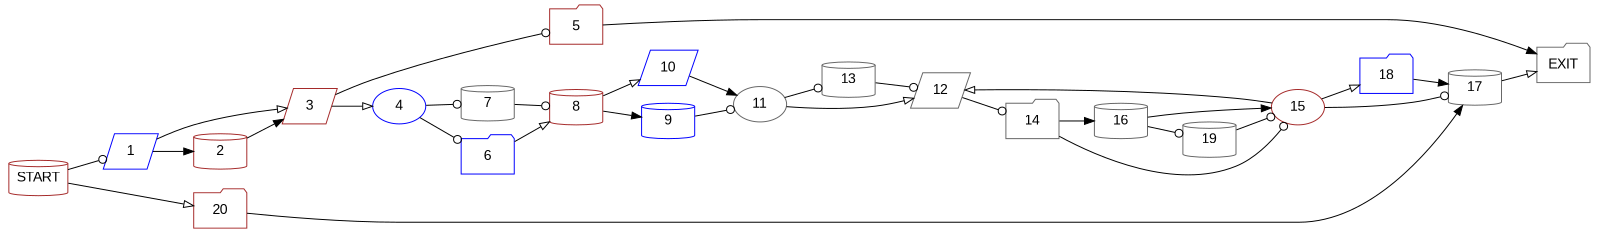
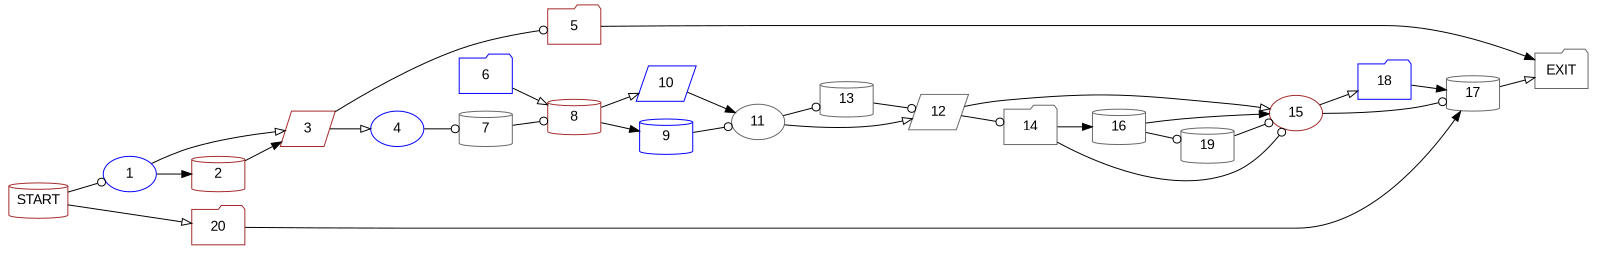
edge "15" -> "12": reversed
edge "4" -> "6": removed
node "1": shape parallelogram -> ellipse
